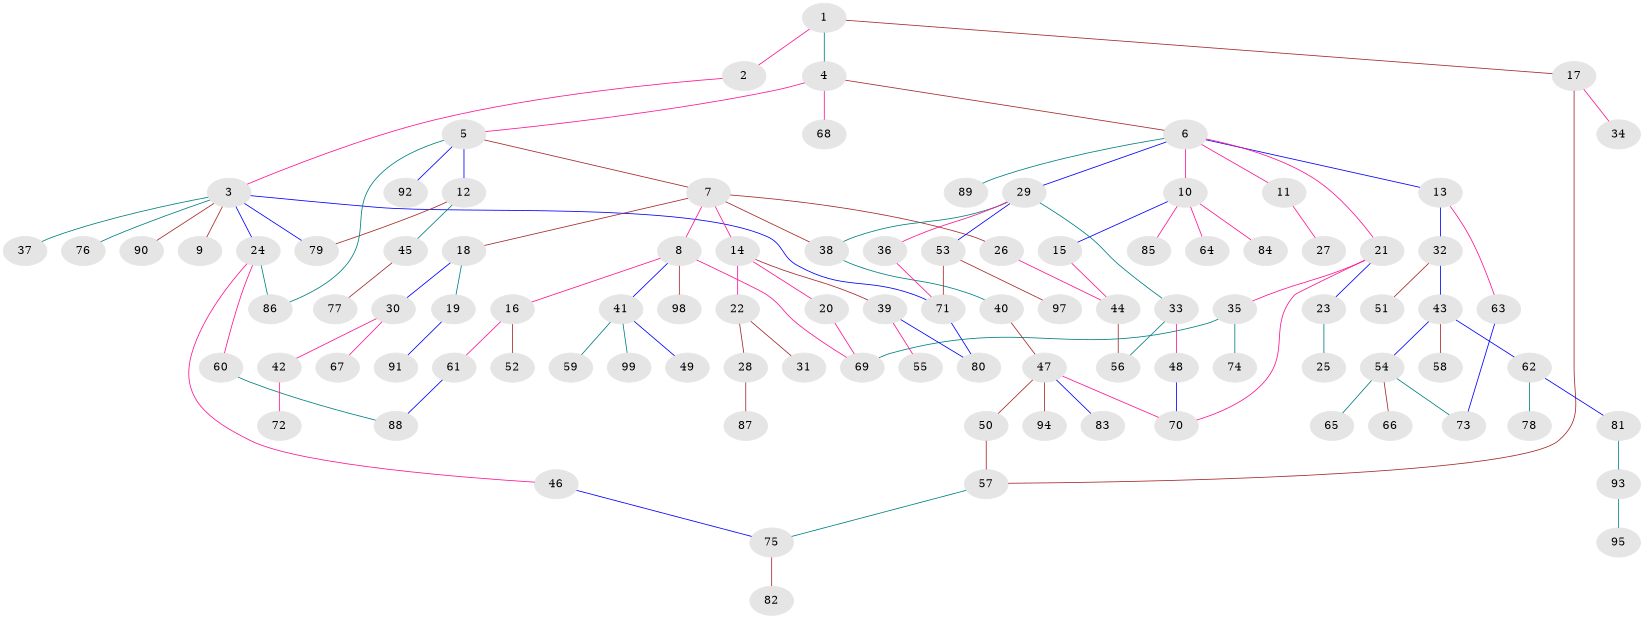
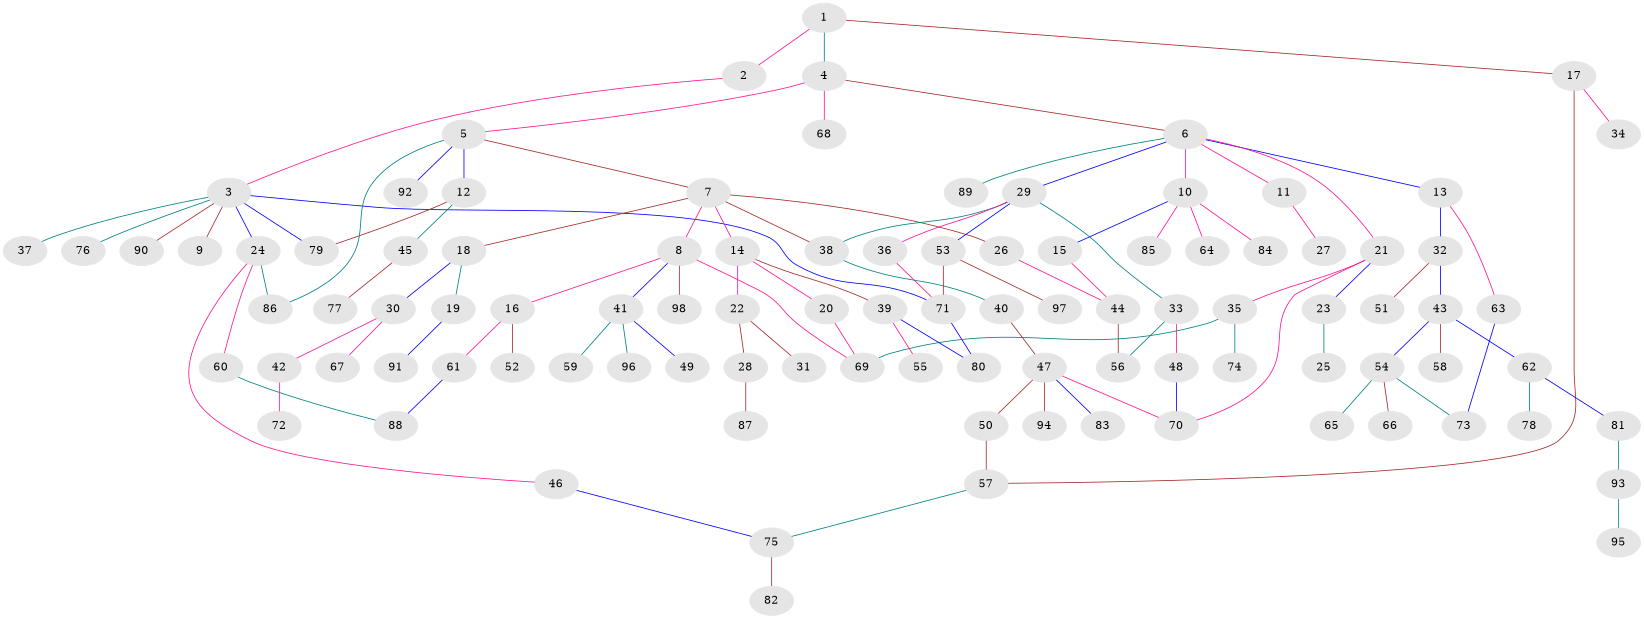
node "99": label "99" -> "96"
